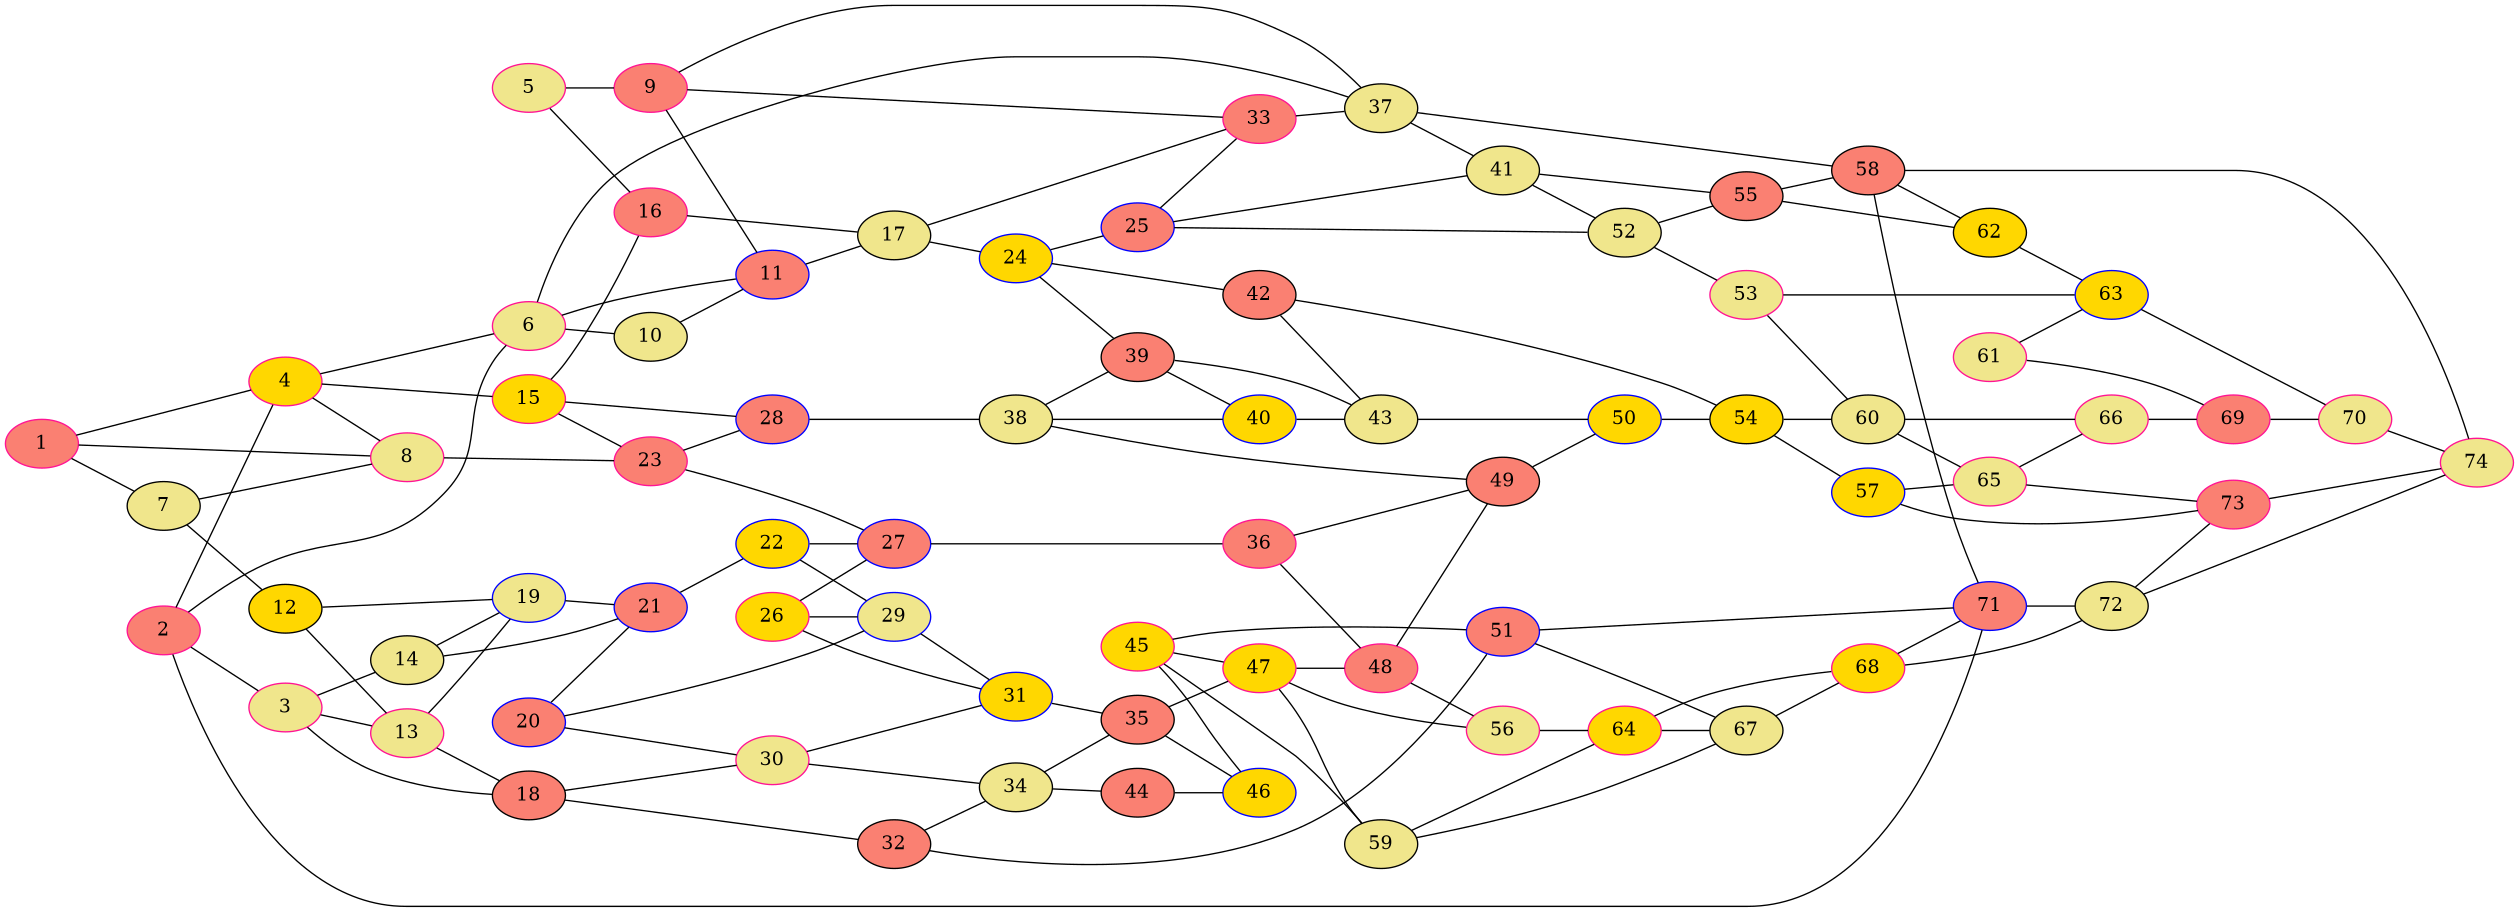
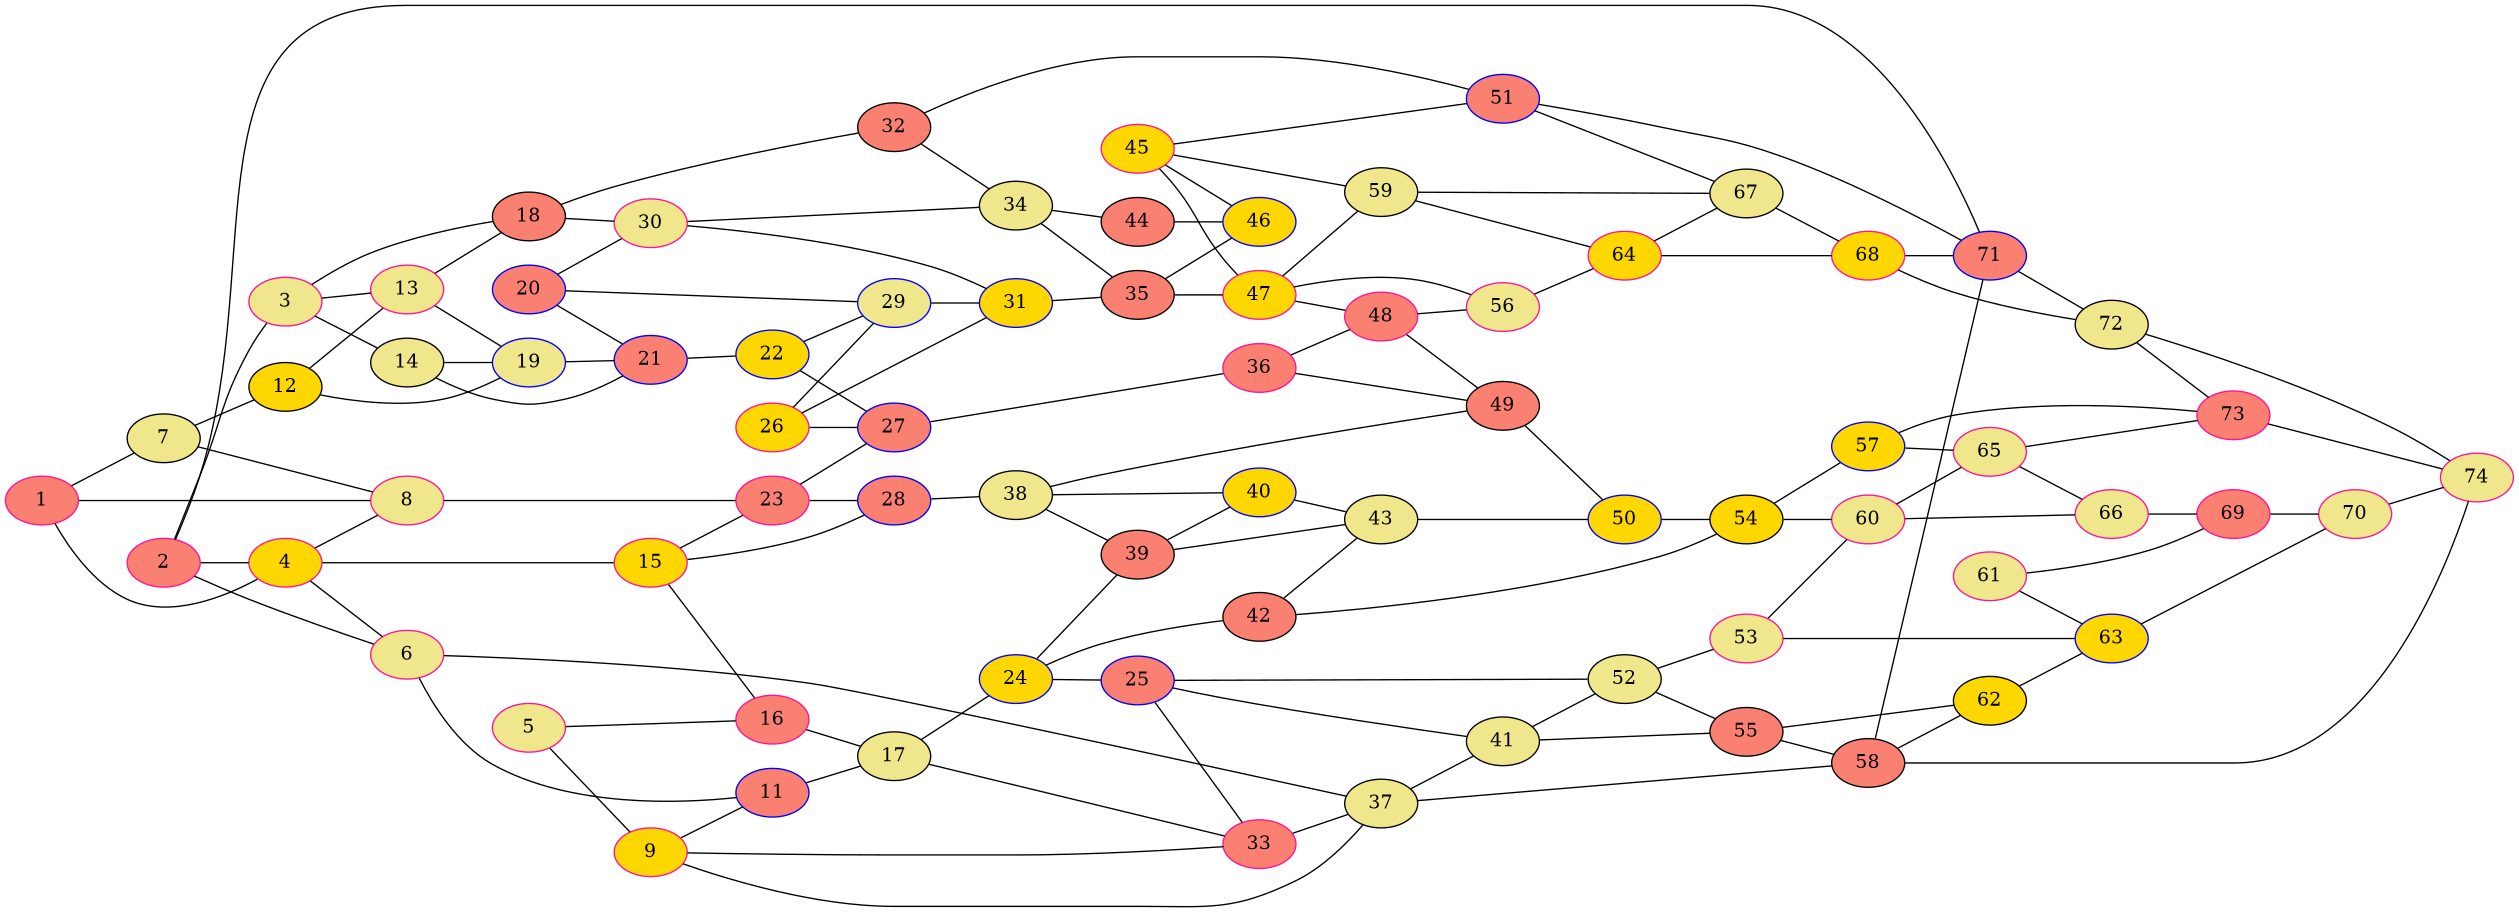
node "9": fillcolor salmon -> gold
node "10": removed
node "60": color black -> deeppink
